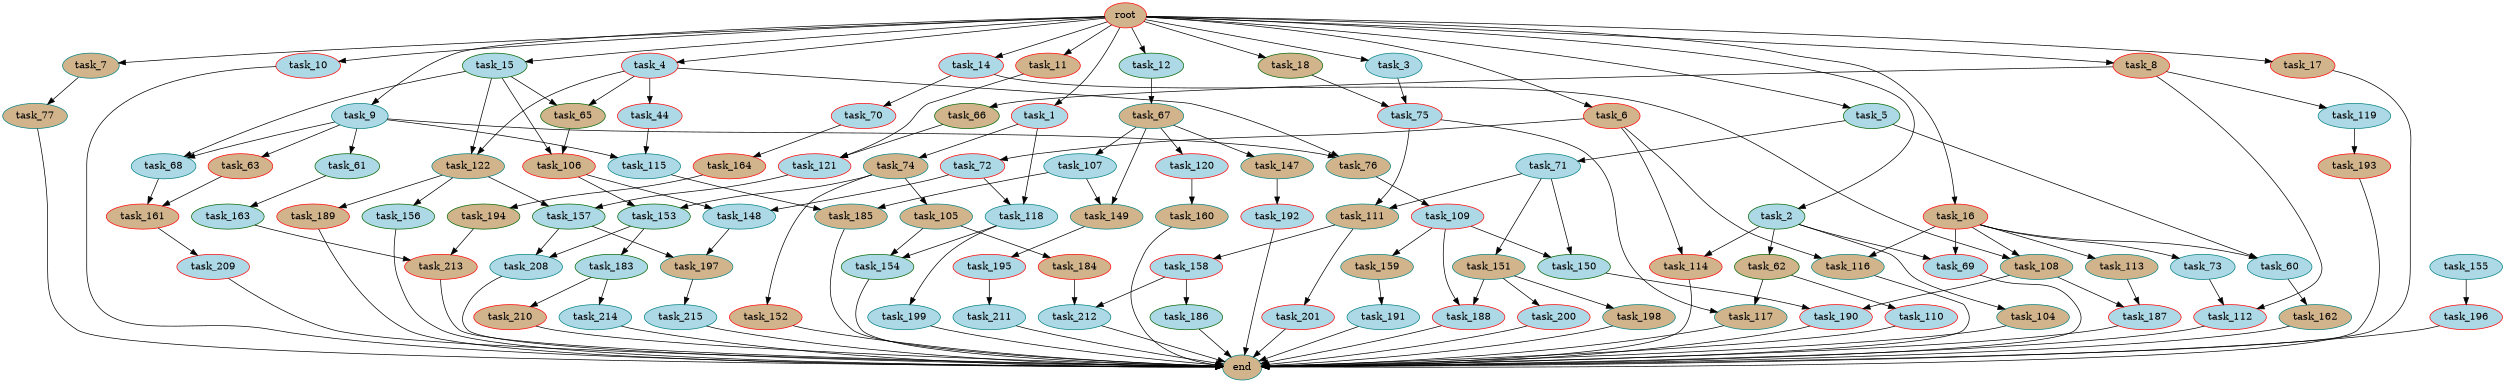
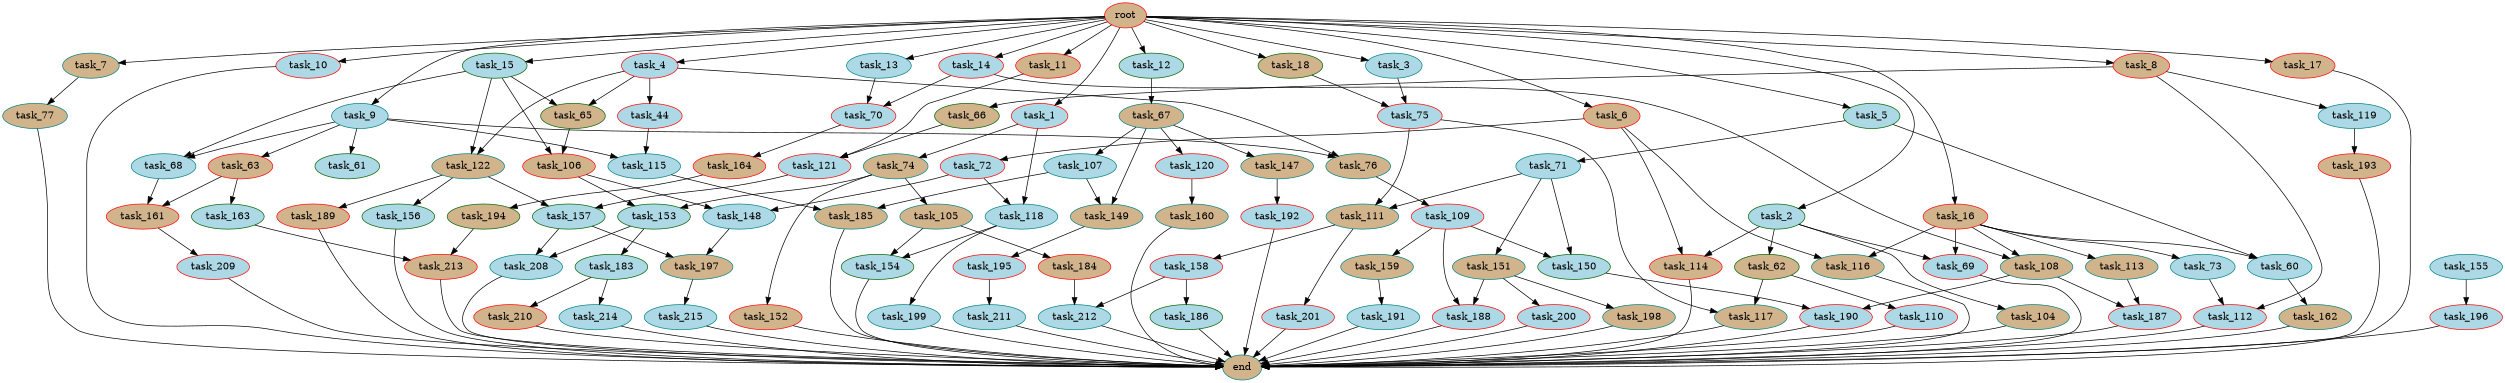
node "task_13": added
edge "task_61" -> "task_163": now "task_63" -> "task_163"
